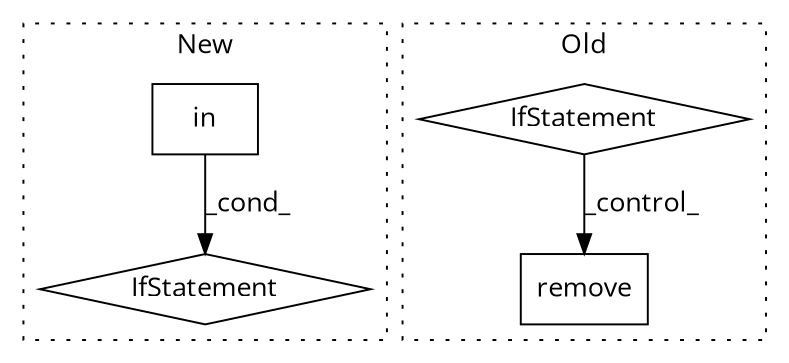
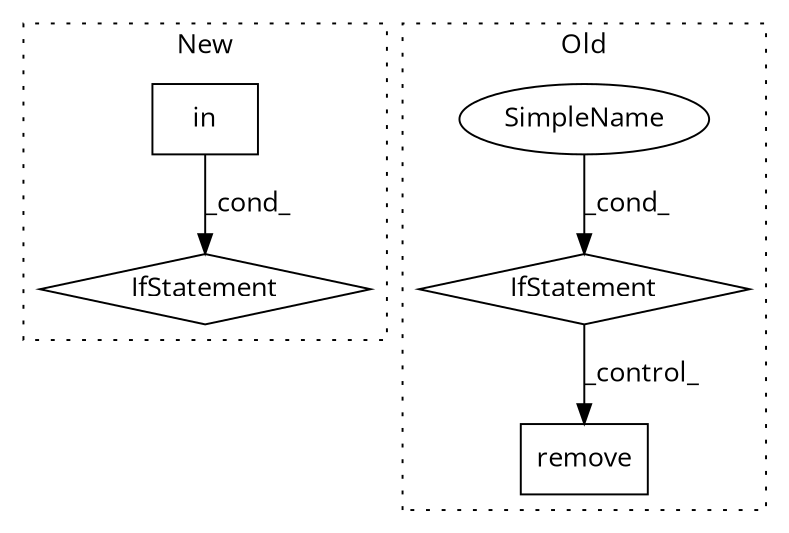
node "SimpleName": added
